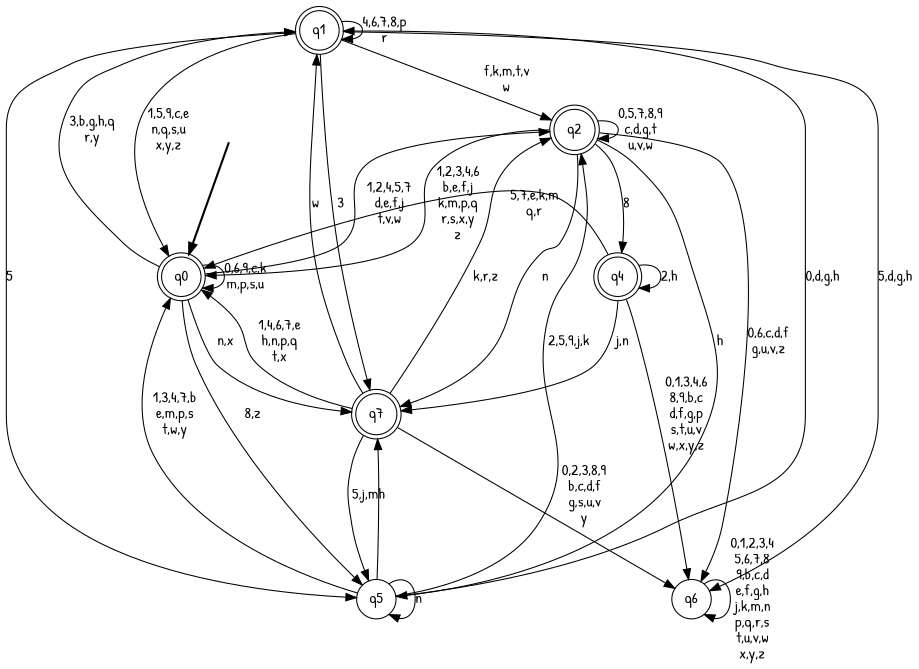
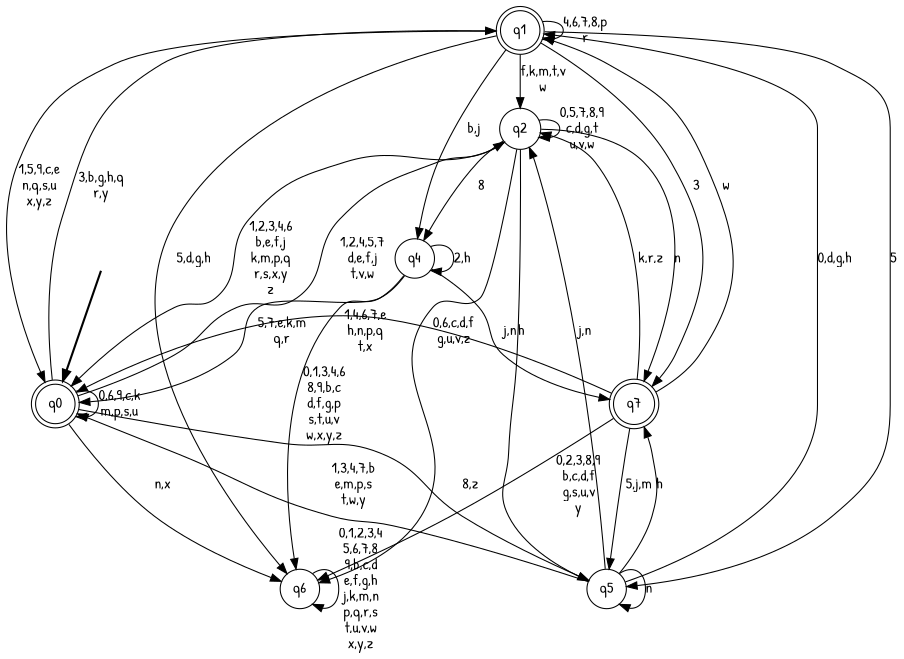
node "q2": shape doublecircle -> circle
edge "q1" -> "q4": added, label "b,j"
node "q4": shape doublecircle -> circle
edge "q5" -> "q2": label "2,5,9,j,k" -> "j,n"
edge "q0" -> "q7": now "q0" -> "q6"
